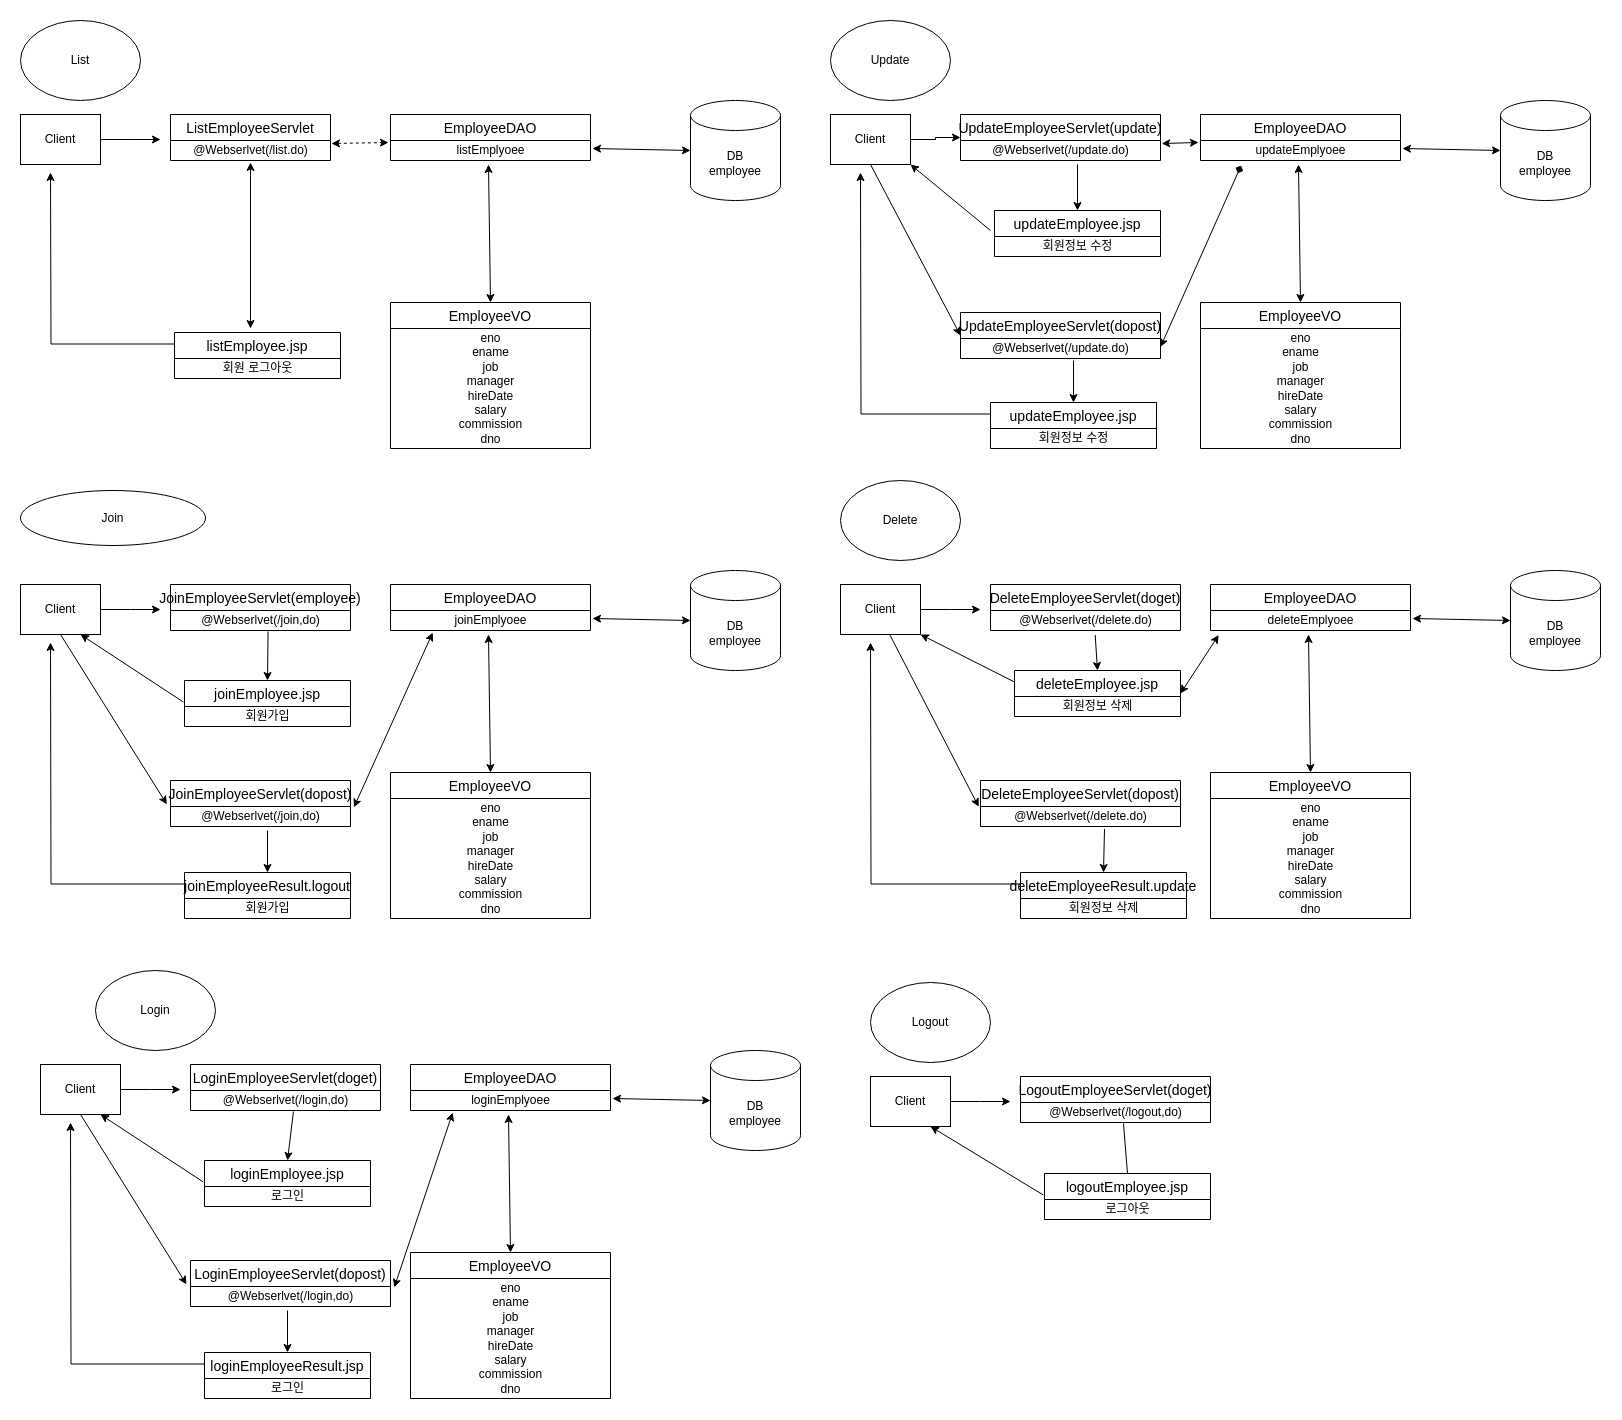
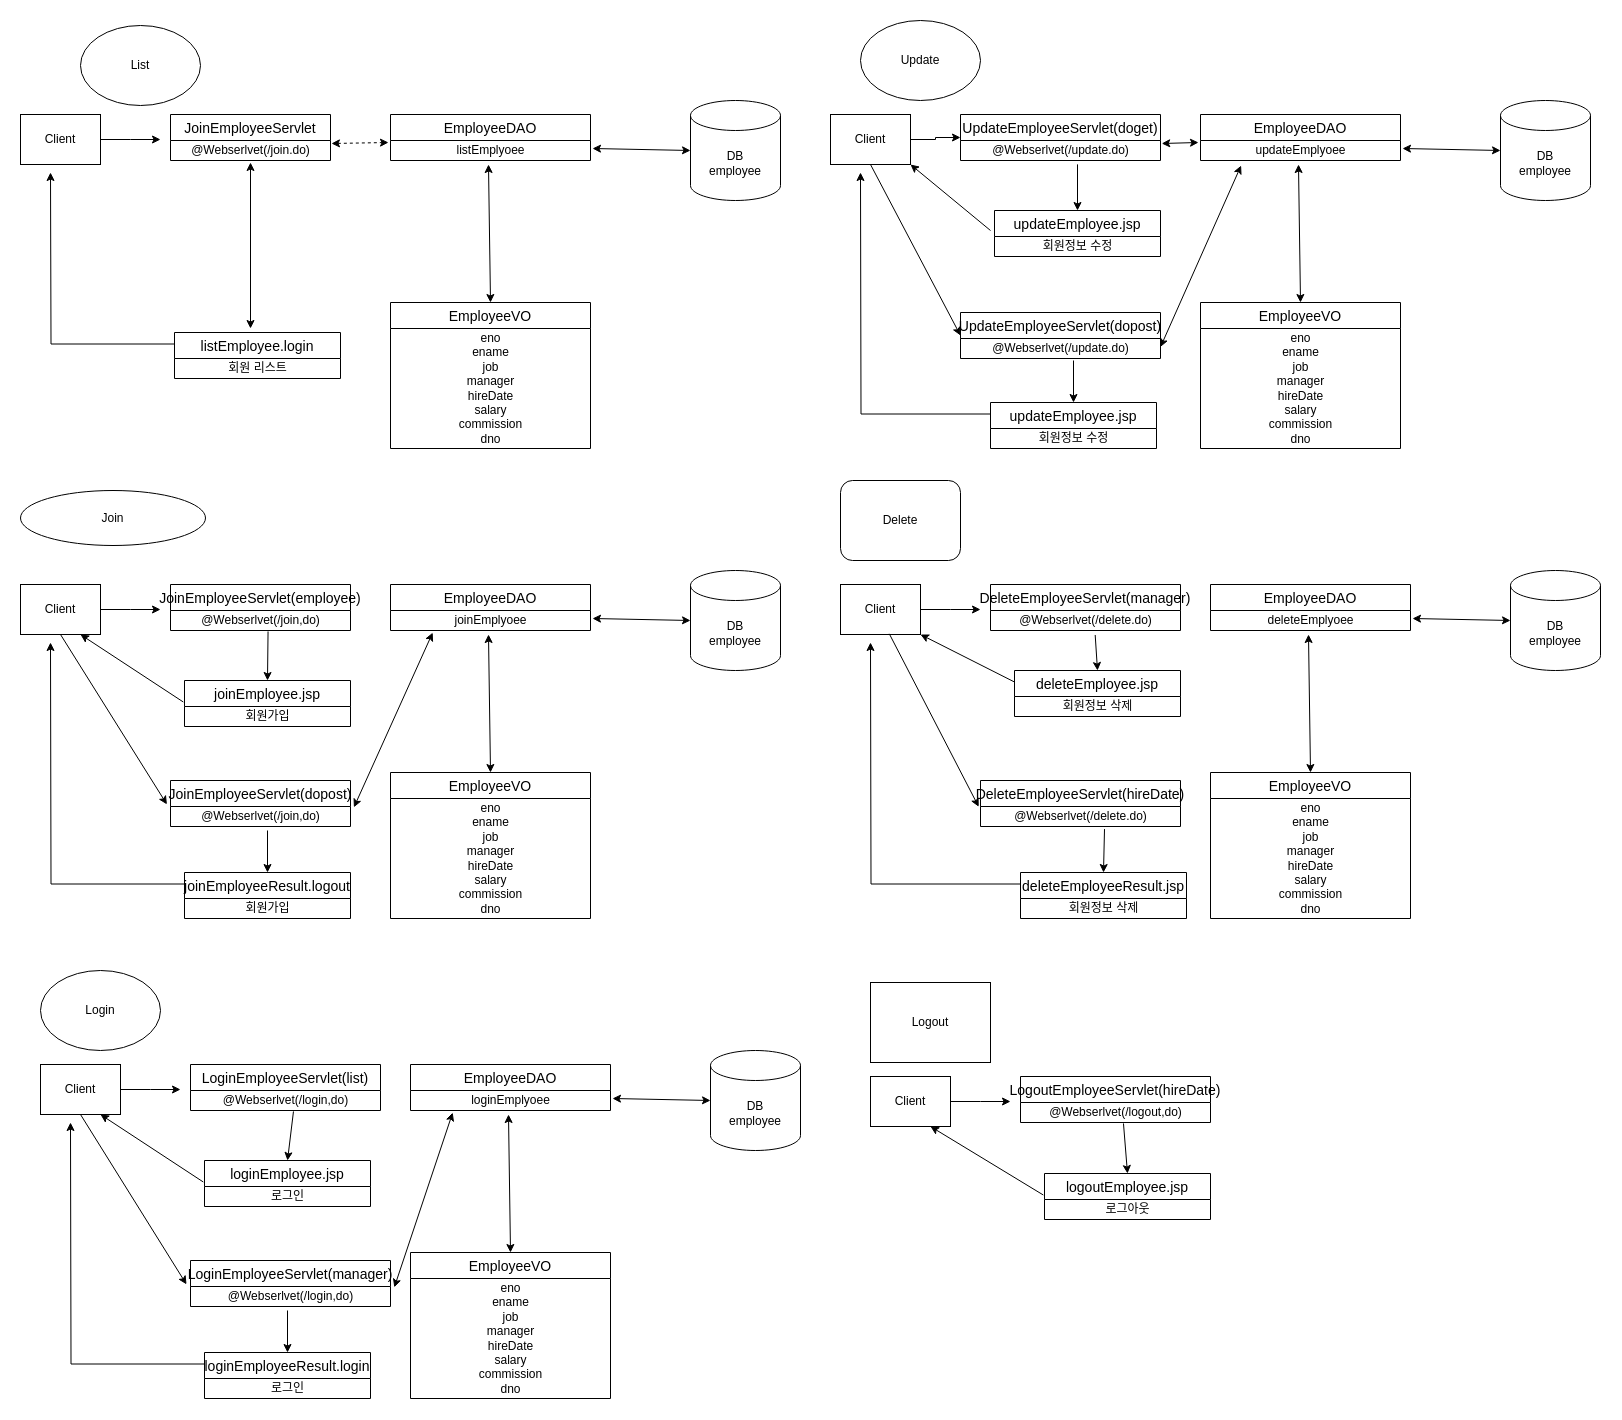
node "List": moved (81, 61) -> (141, 66)
node "Update": moved (891, 61) -> (921, 61)
node "ListEmployeeServlet": label "ListEmployeeServlet" -> "JoinEmployeeServlet"
node "UpdateEmployeeServlet(update)": label "UpdateEmployeeServlet(update)" -> "UpdateEmployeeServlet(doget)"
node "@Webserlvet(/list.do)": label "@Webserlvet(/list.do)" -> "@Webserlvet(/join.do)"
edge "updateEmplyoee" -- "UpdateEmployeeServlet(dopost)": arrowhead diamond -> classic
node "listEmployee.jsp": label "listEmployee.jsp" -> "listEmployee.login"
node "회원 로그아웃": label "회원 로그아웃" -> "회원 리스트"
node "Delete": shape ellipse -> rounded rectangle
node "DeleteEmployeeServlet(doget)": label "DeleteEmployeeServlet(doget)" -> "DeleteEmployeeServlet(manager)"
edge "deleteEmplyoee" -- "deleteEmployee.jsp": removed
node "DeleteEmployeeServlet(dopost)": label "DeleteEmployeeServlet(dopost)" -> "DeleteEmployeeServlet(hireDate)"
node "deleteEmployeeResult.update": label "deleteEmployeeResult.update" -> "deleteEmployeeResult.jsp"
node "Login": moved (156, 1011) -> (101, 1011)
node "Logout": shape ellipse -> rectangle
node "LoginEmployeeServlet(doget)": label "LoginEmployeeServlet(doget)" -> "LoginEmployeeServlet(list)"
node "LogoutEmployeeServlet(doget)": label "LogoutEmployeeServlet(doget)" -> "LogoutEmployeeServlet(hireDate)"
edge "@Webserlvet(/logout,do)" -- "logoutEmployee.jsp": arrowhead none -> classic
node "LoginEmployeeServlet(dopost)": label "LoginEmployeeServlet(dopost)" -> "LoginEmployeeServlet(manager)"
node "loginEmployeeResult.jsp": label "loginEmployeeResult.jsp" -> "loginEmployeeResult.login"
